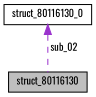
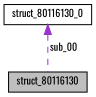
edge "struct_80116130" -> "struct_80116130_0": label " sub_02" -> " sub_00"
